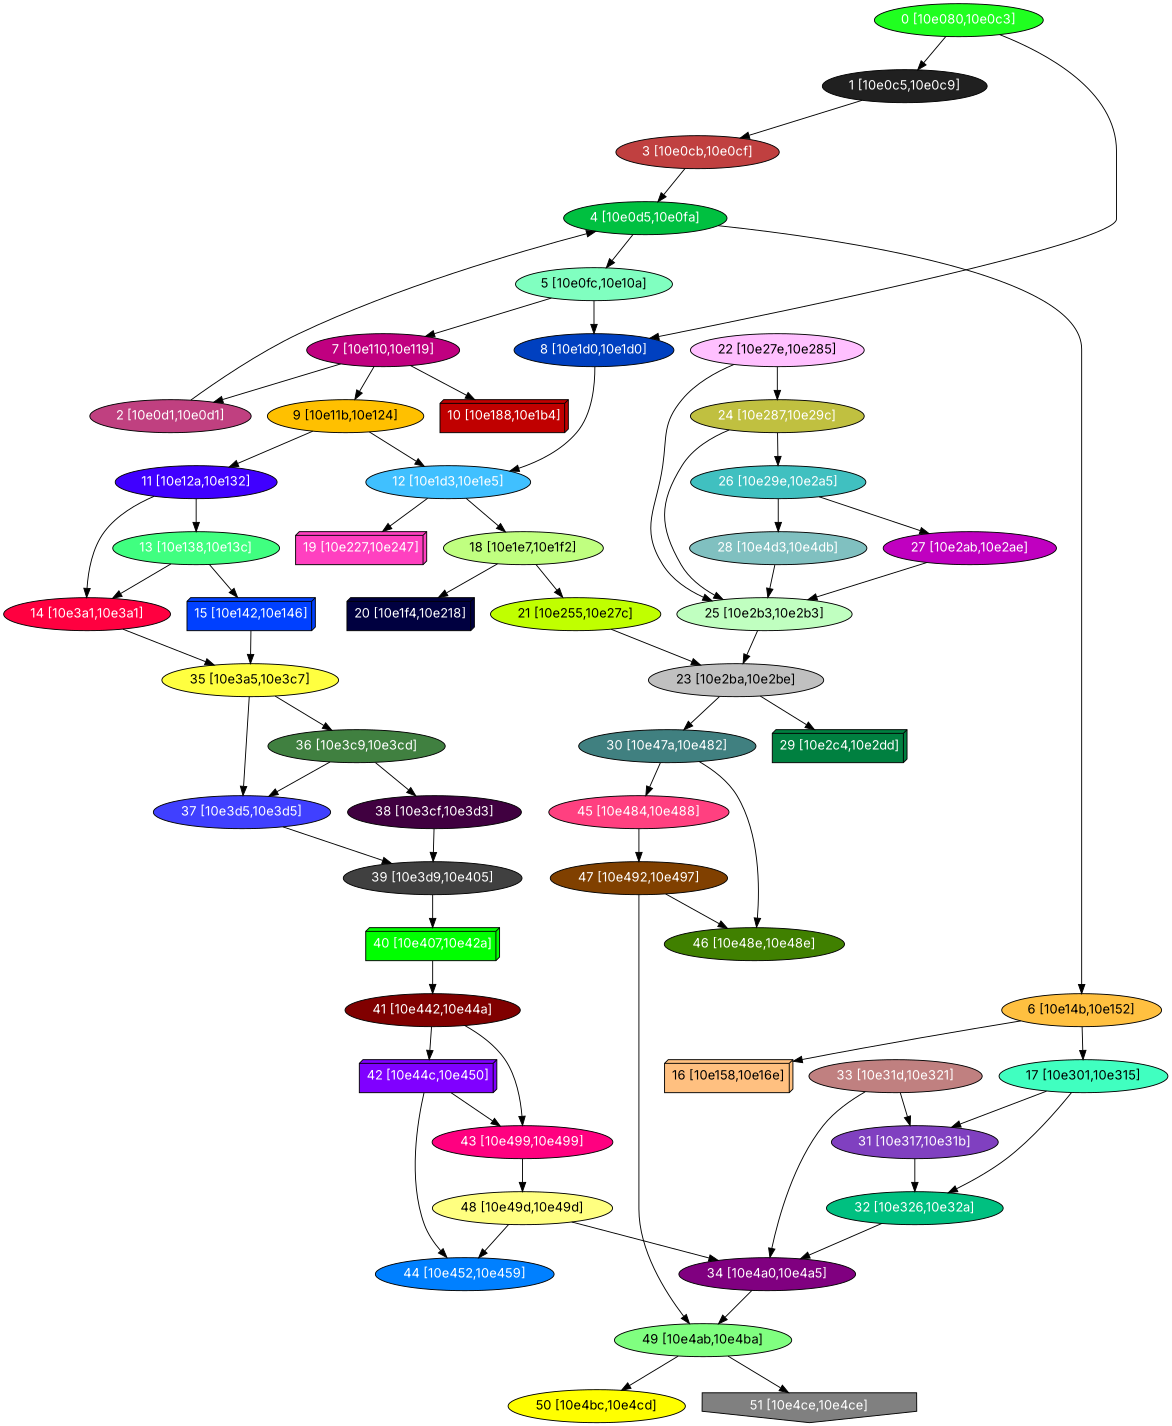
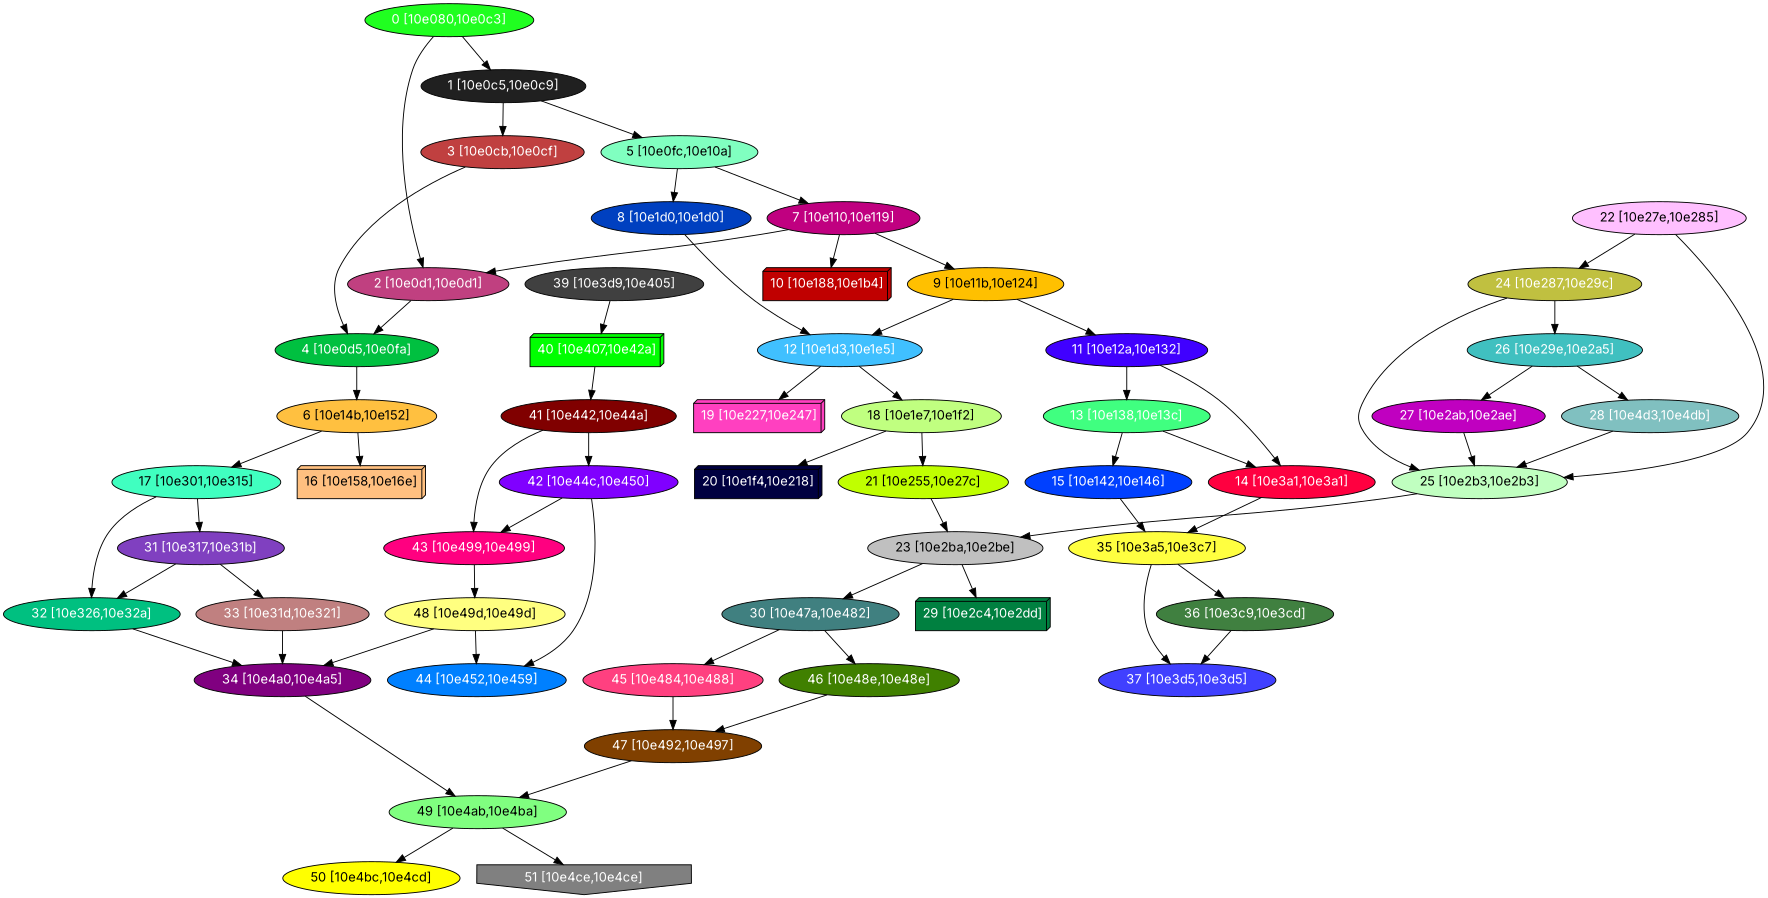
edge "4 [10e0d5,10e0fa]" -> "5 [10e0fc,10e10a]": now "1 [10e0c5,10e0c9]" -> "5 [10e0fc,10e10a]"
edge "0 [10e080,10e0c3]" -> "8 [10e1d0,10e1d0]": now "0 [10e080,10e0c3]" -> "2 [10e0d1,10e0d1]"
node "15 [10e142,10e146]": shape box3d -> ellipse
node "38 [10e3cf,10e3d3]": removed
edge "37 [10e3d5,10e3d5]" -> "39 [10e3d9,10e405]": removed
edge "47 [10e492,10e497]" -> "46 [10e48e,10e48e]": reversed
node "42 [10e44c,10e450]": shape box3d -> ellipse
edge "33 [10e31d,10e321]" -> "31 [10e317,10e31b]": reversed
